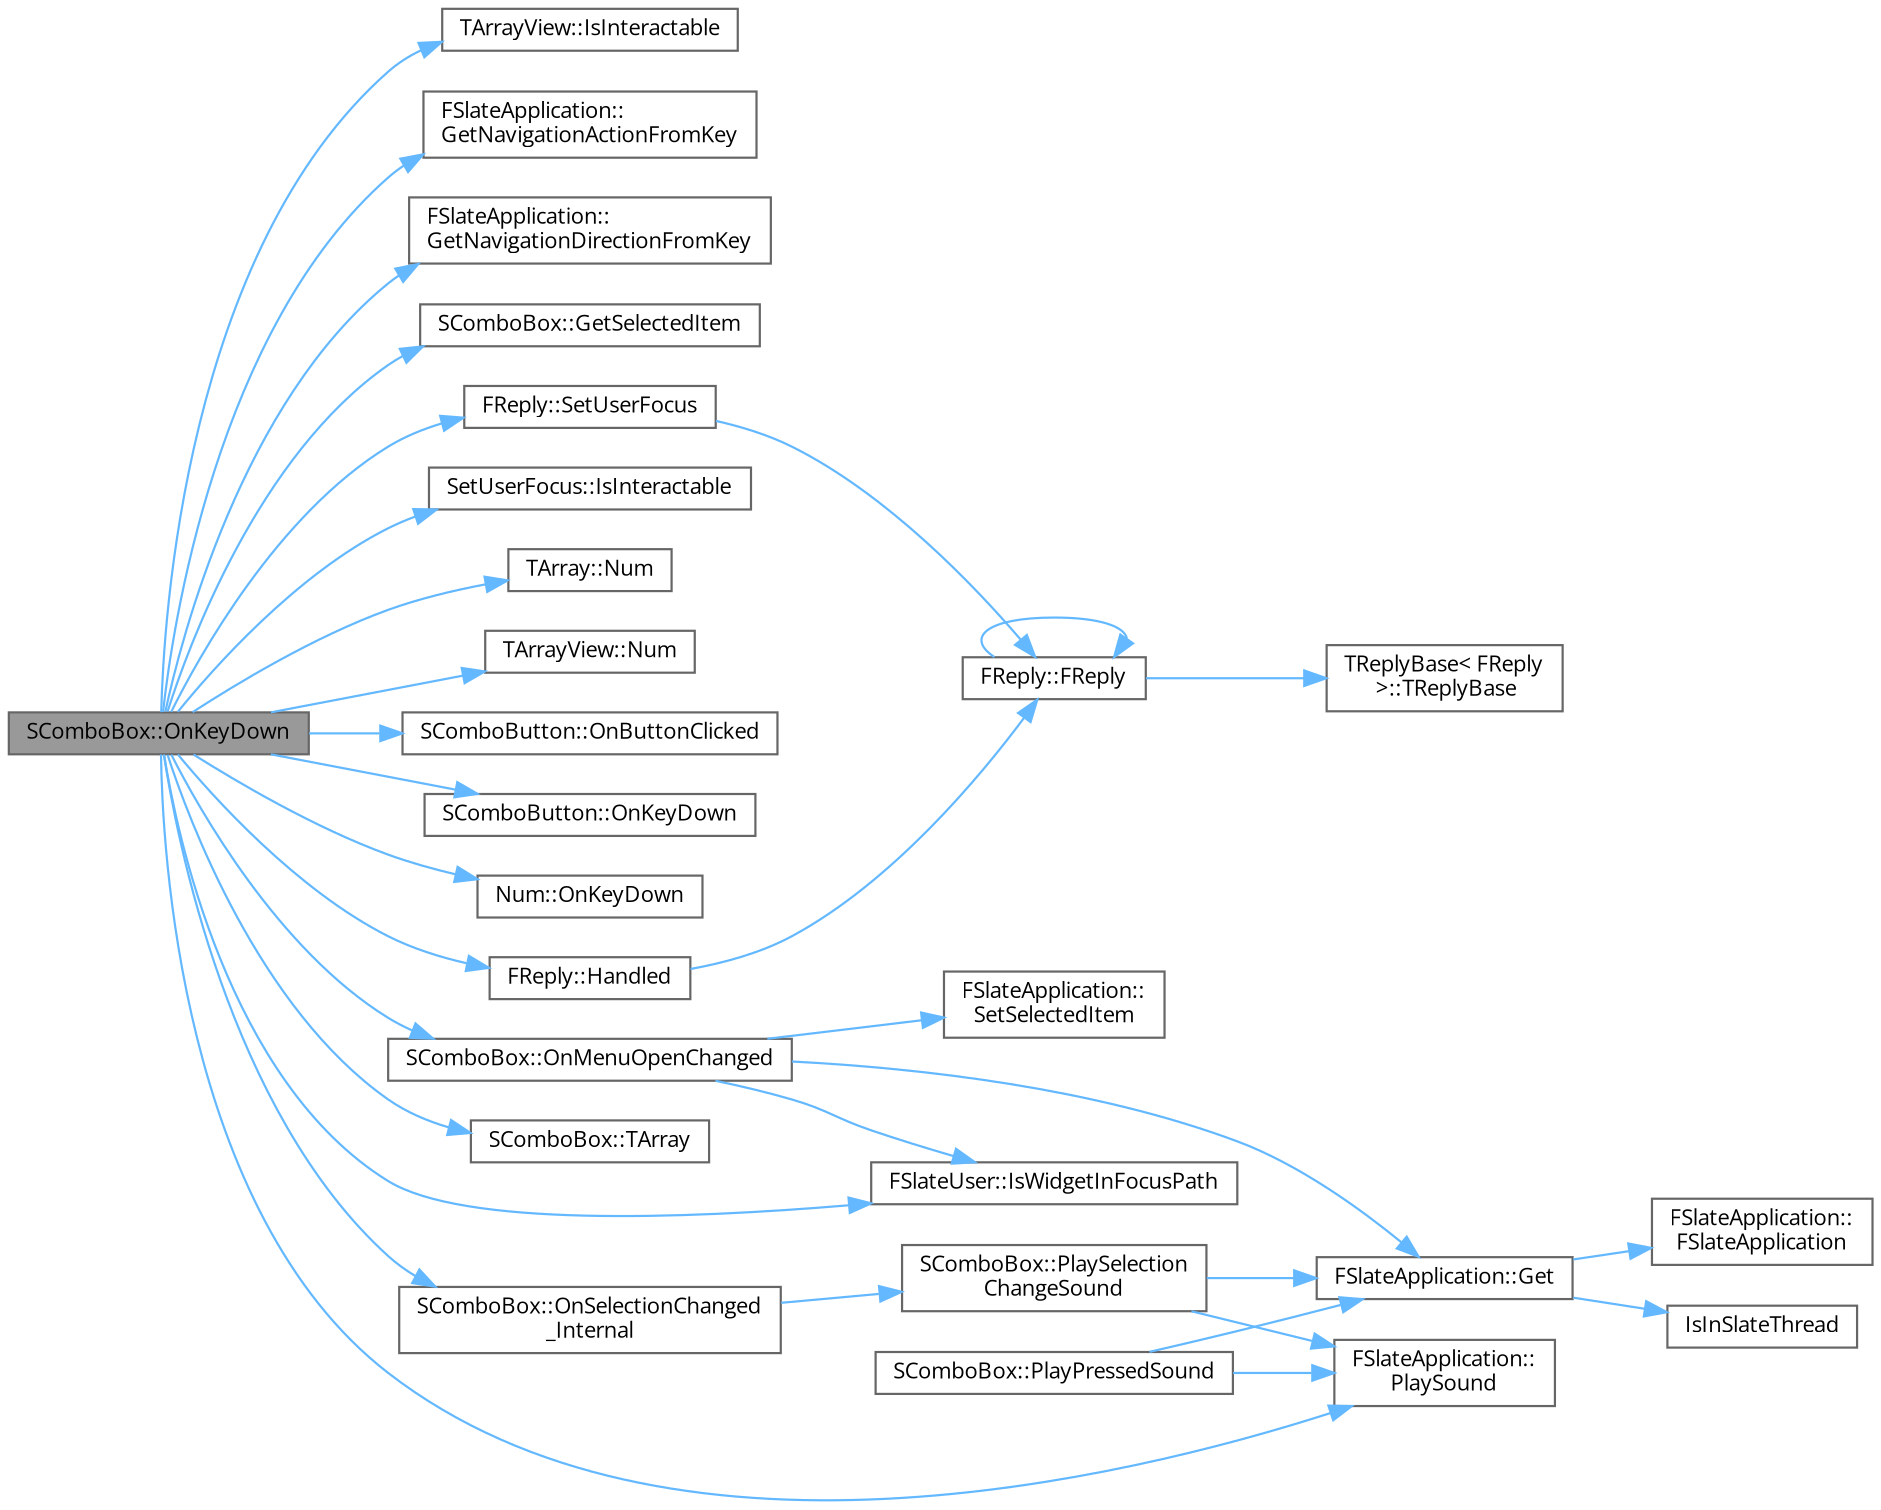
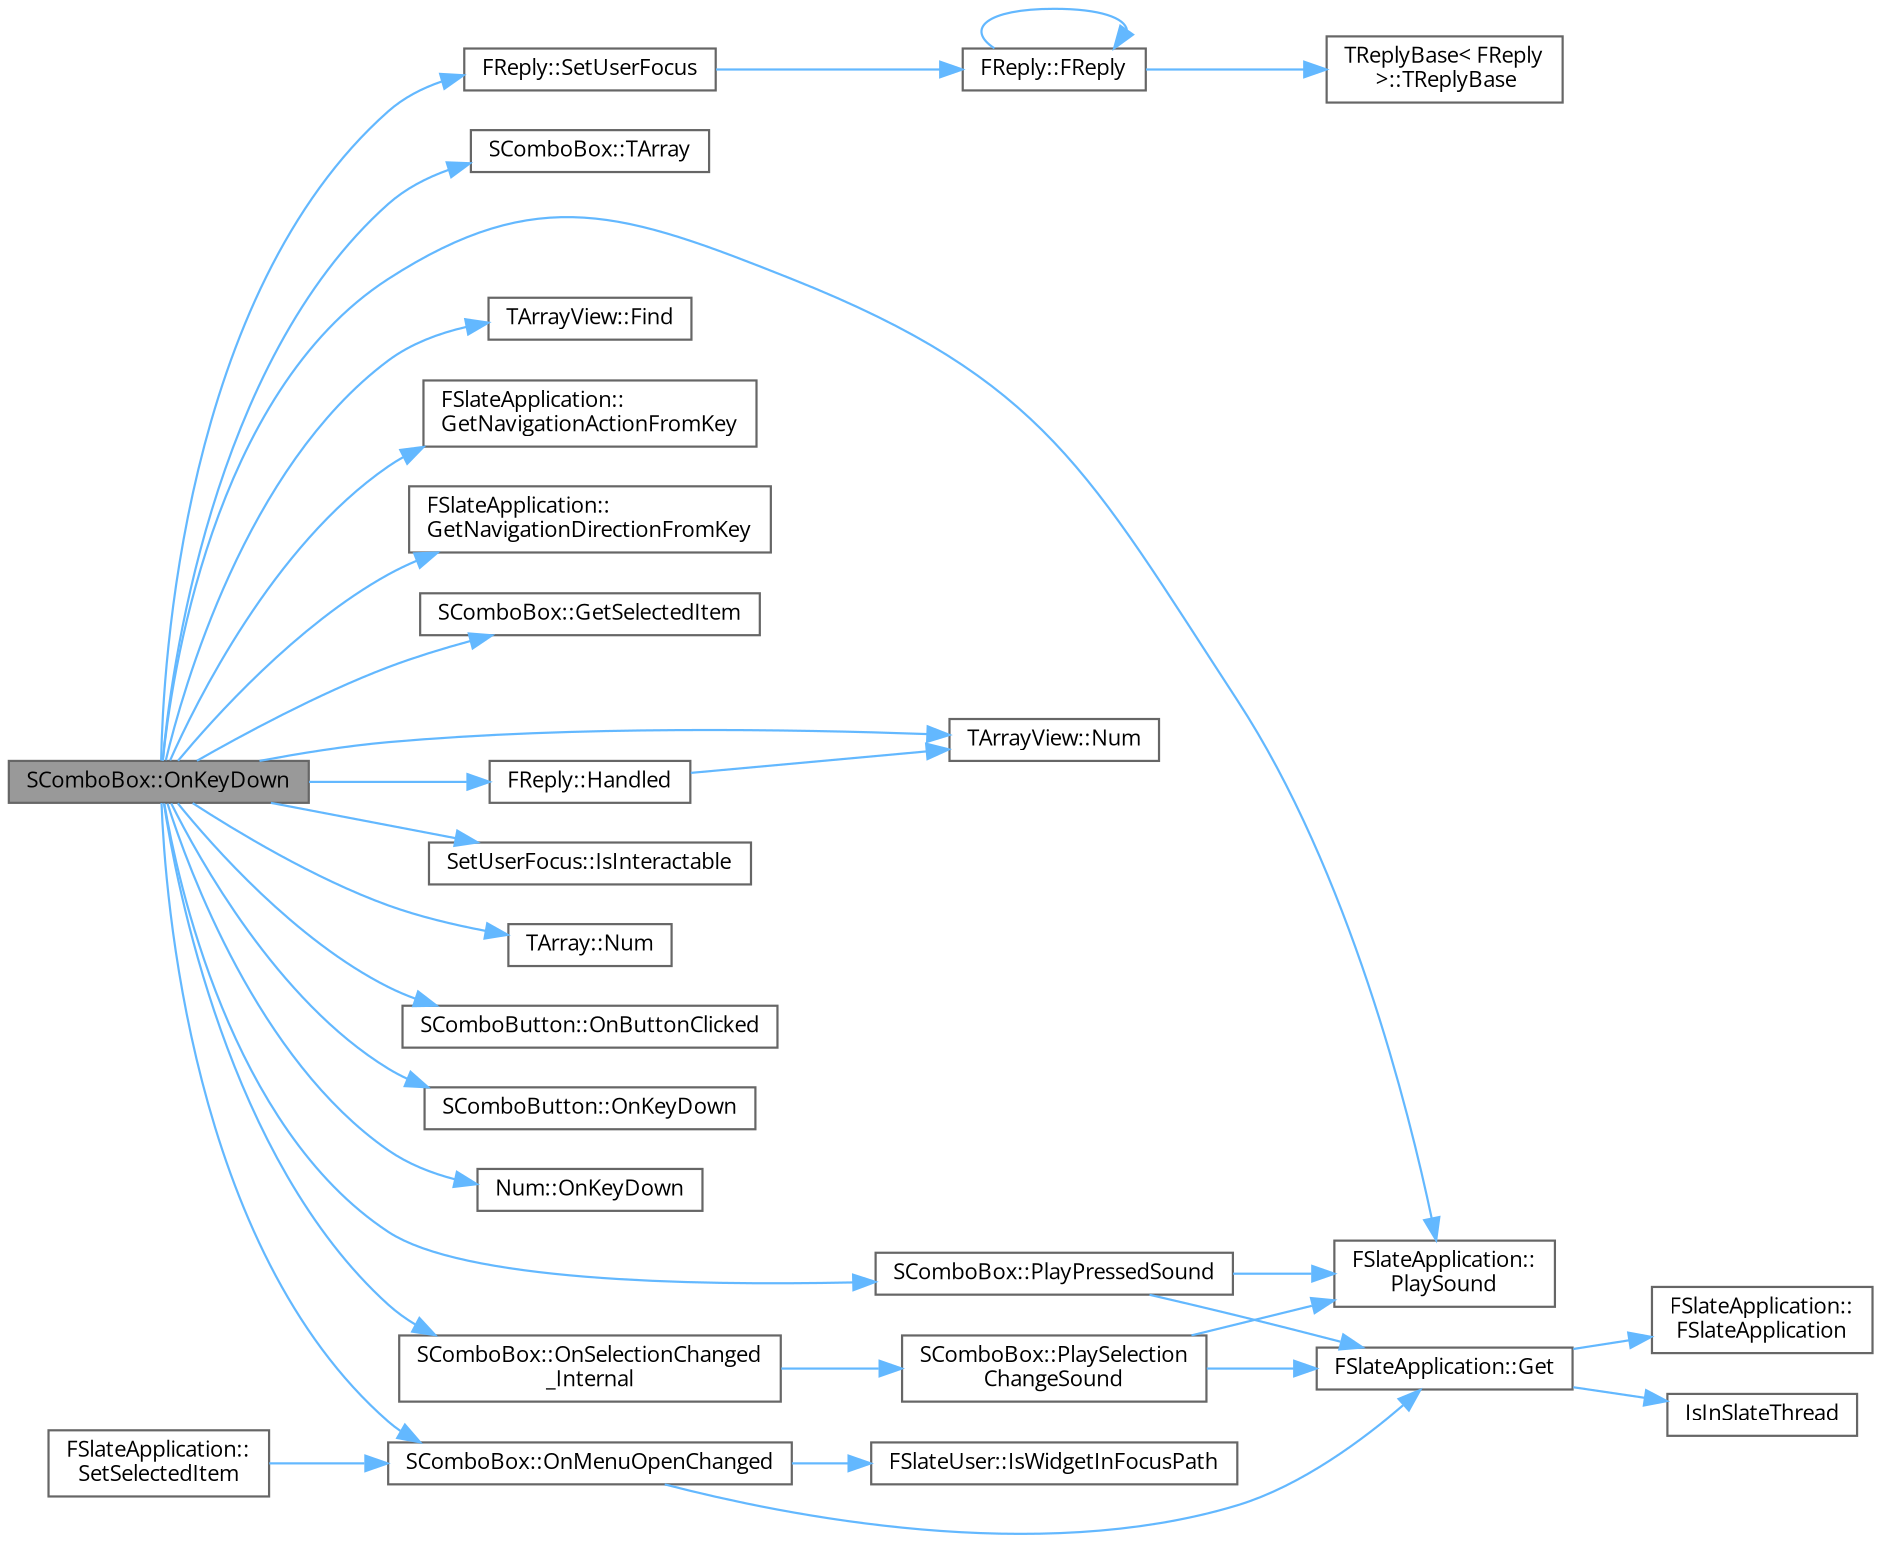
node "TArrayView::IsInteractable": label "TArrayView::IsInteractable" -> "TArrayView::Find"
edge "FReply::Handled" -> "FReply::FReply": now "FReply::Handled" -> "TArrayView::Num"
edge "SComboBox::OnMenuOpenChanged" -> "FSlateApplication:: SetSelectedItem": reversed
edge "SComboBox::OnKeyDown" -> "FSlateUser::IsWidgetInFocusPath": now "SComboBox::OnKeyDown" -> "SComboBox::PlayPressedSound"
